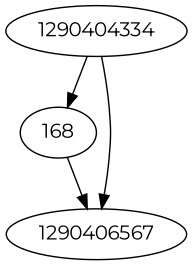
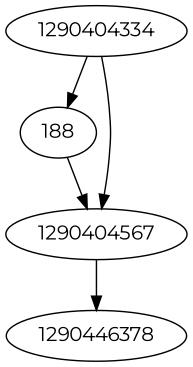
node "168": label "168" -> "188"
node "1290406567": label "1290406567" -> "1290404567"
node "1290446378": added
